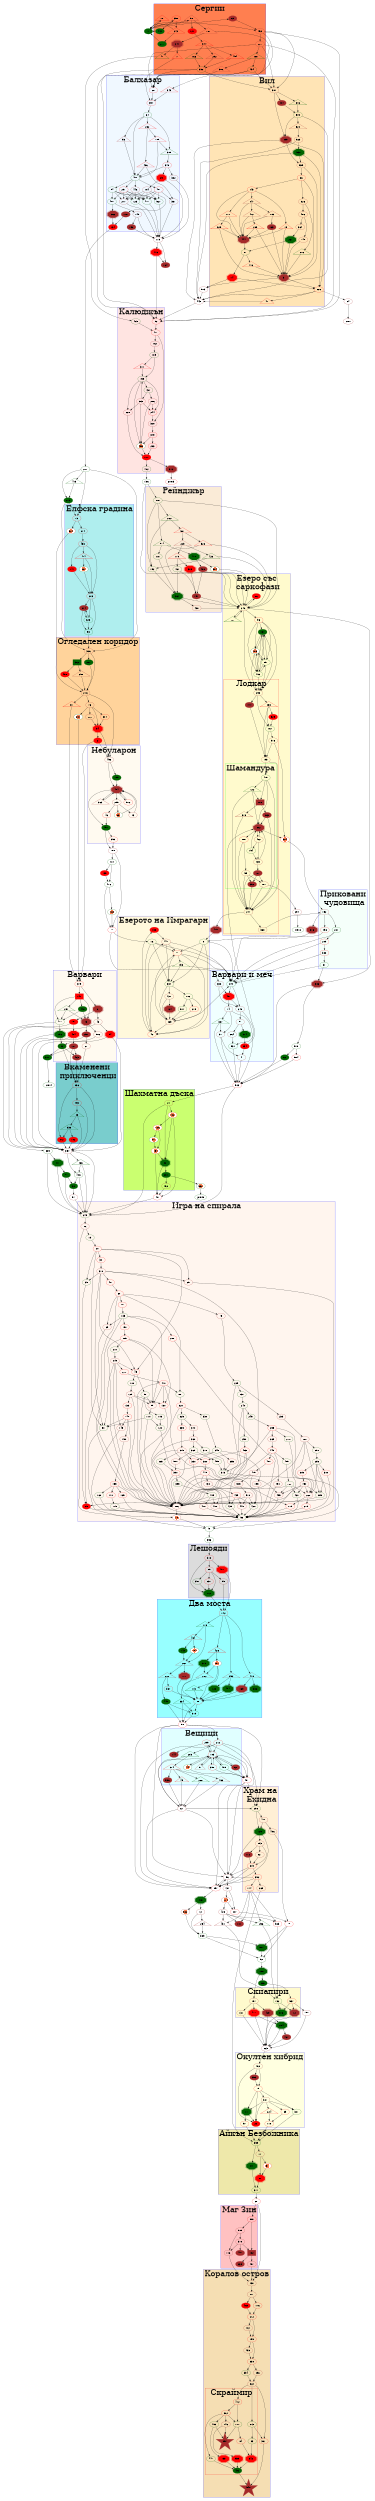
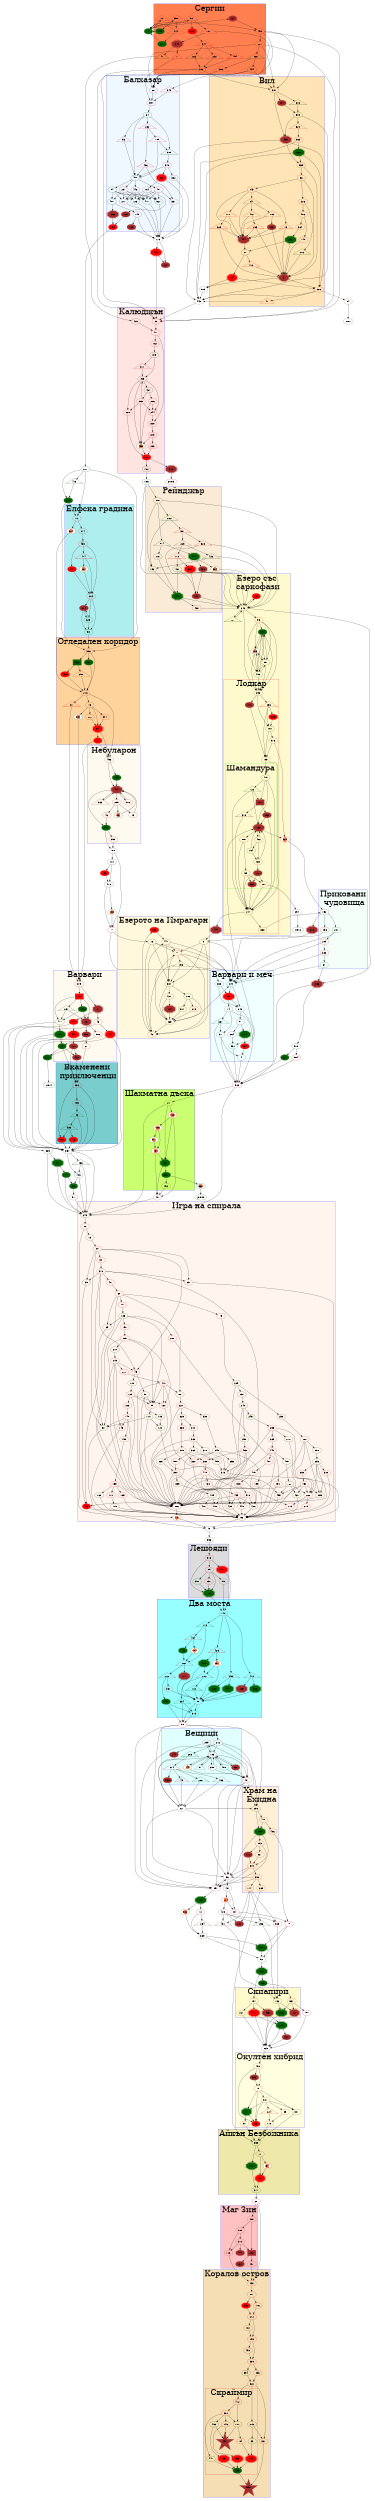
edge "157" -> "173": now "282" -> "173"
